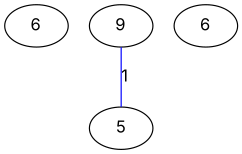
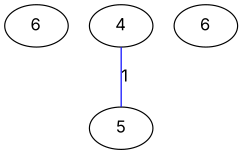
node "9": label "9" -> "4"
